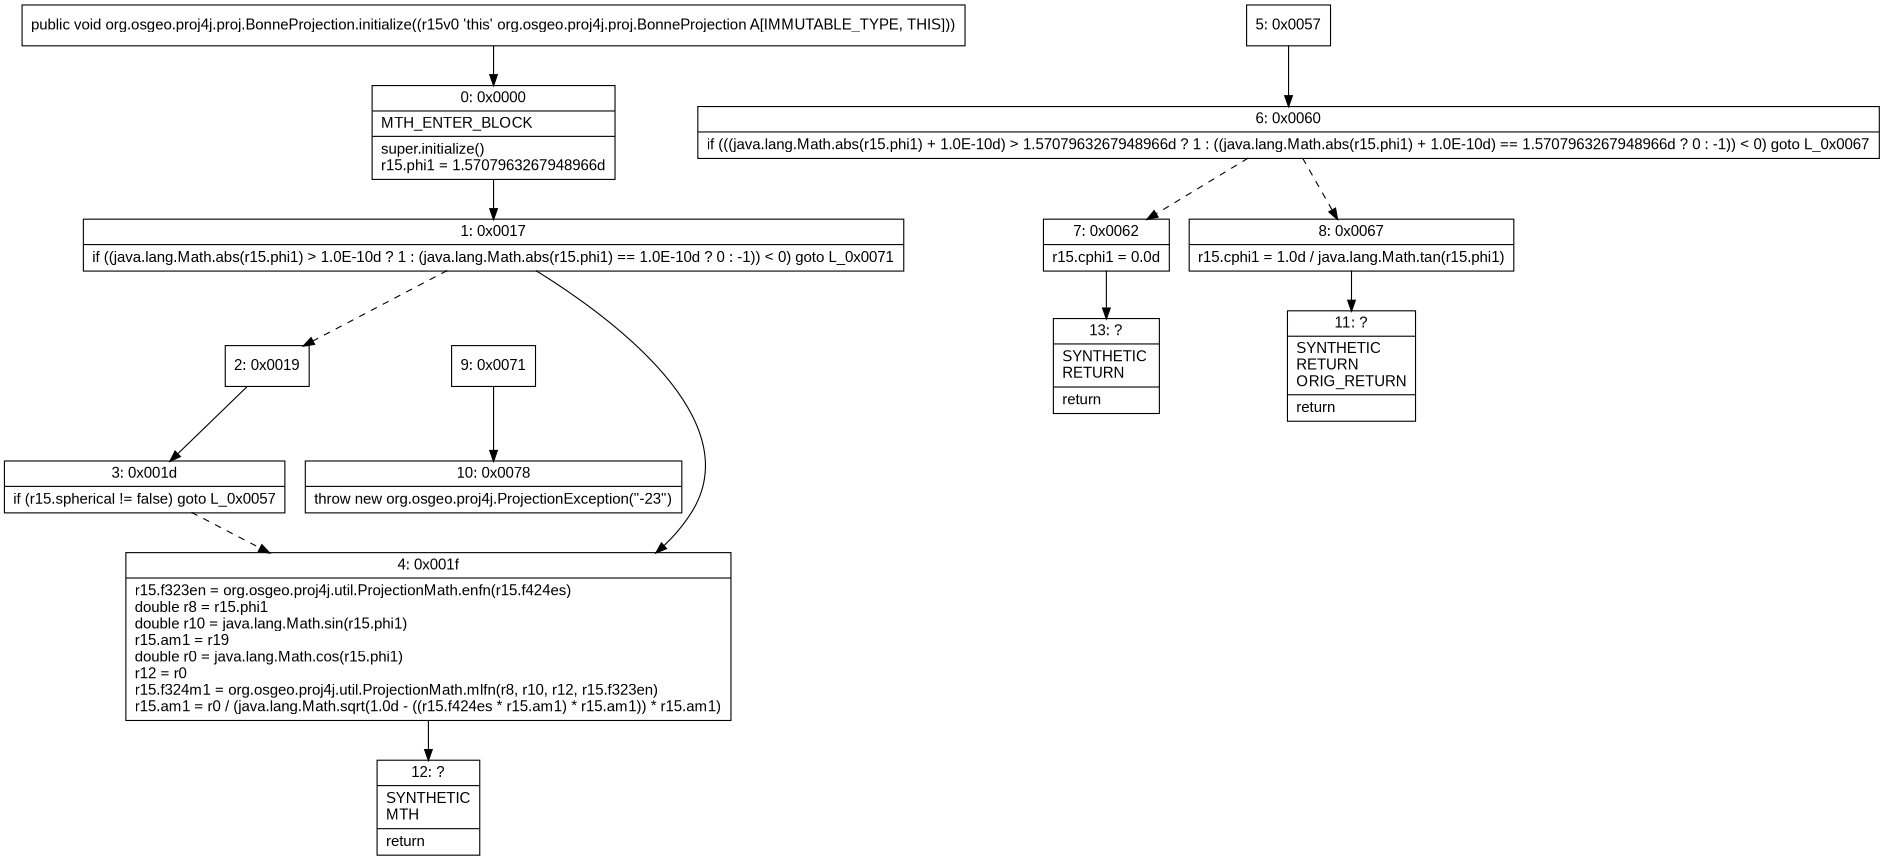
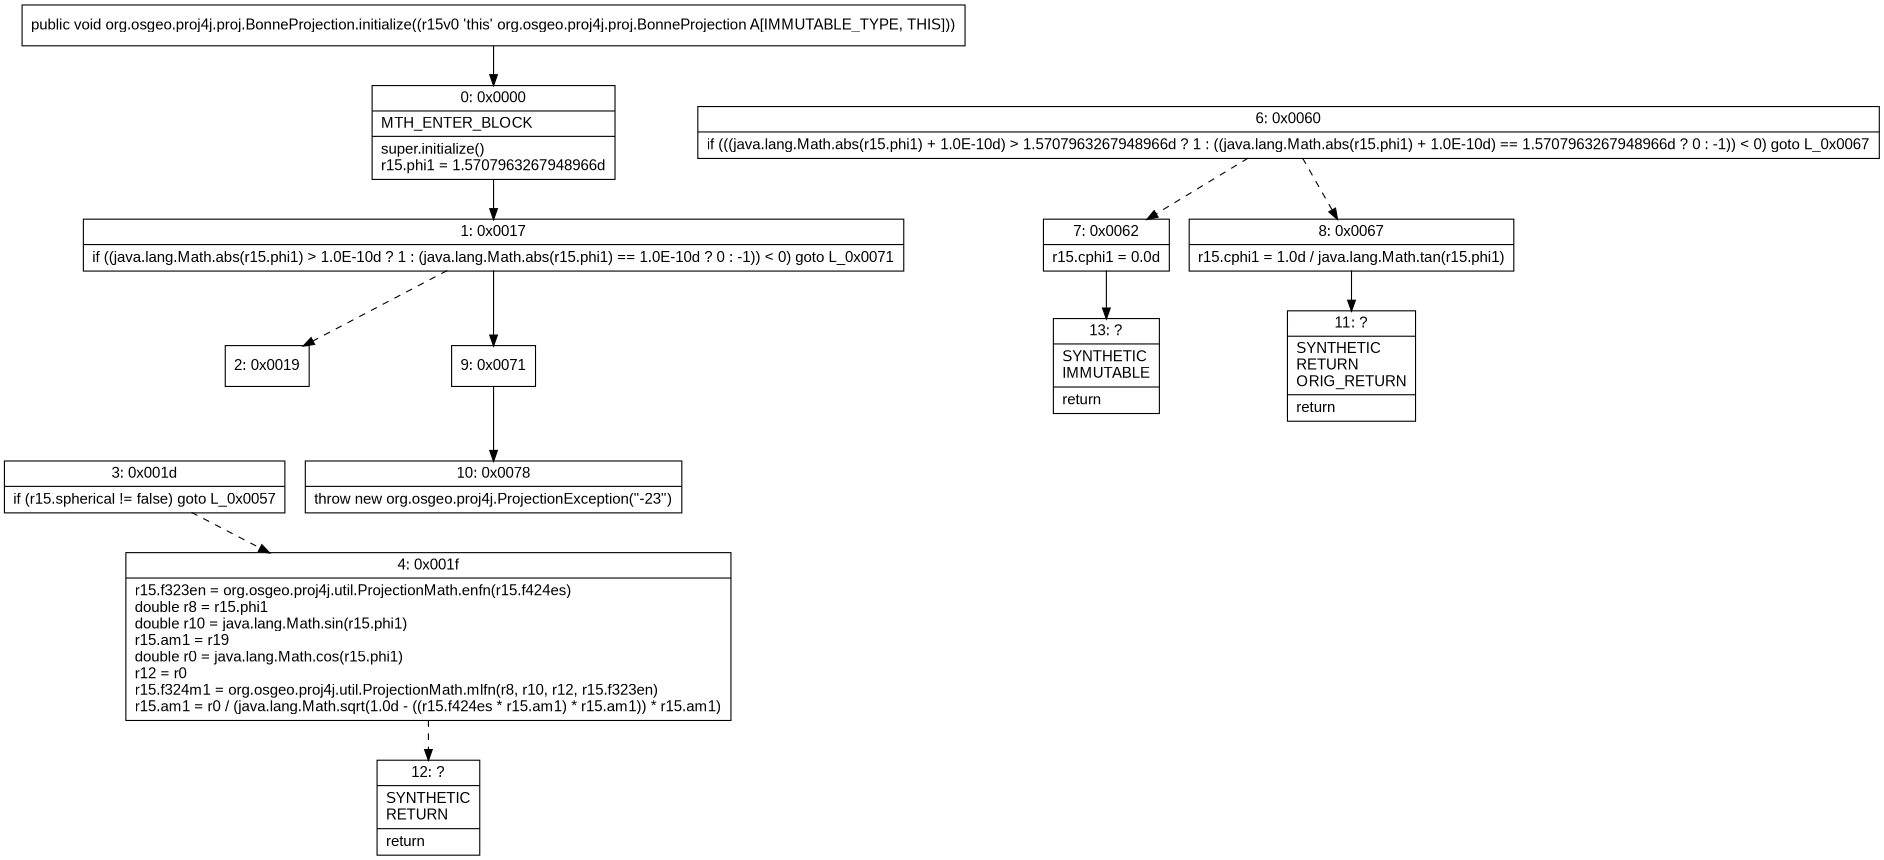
node "5: 0x0057": removed
node "13: ?": text "RETURN" -> "IMMUTABLE"
edge "1: 0x0017" -> "4: 0x001f": now "1: 0x0017" -> "9: 0x0071"
edge "2: 0x0019" -> "3: 0x001d": removed
edge "4: 0x001f" -> "12: ?": style solid -> dashed
node "12: ?": text "MTH" -> "RETURN"
